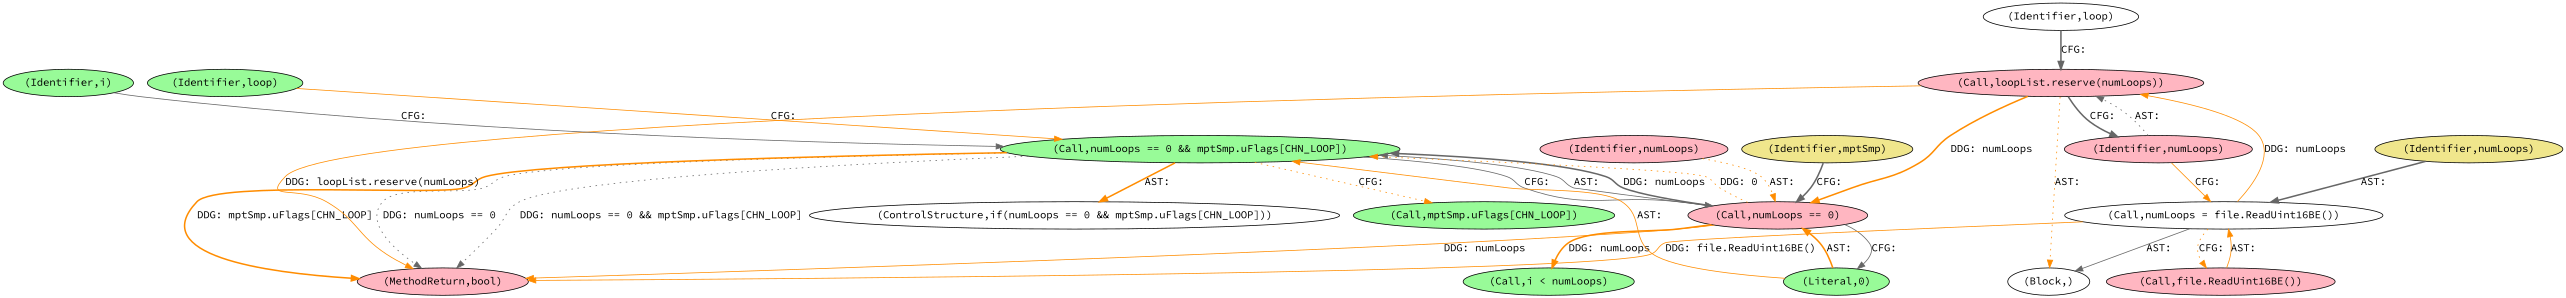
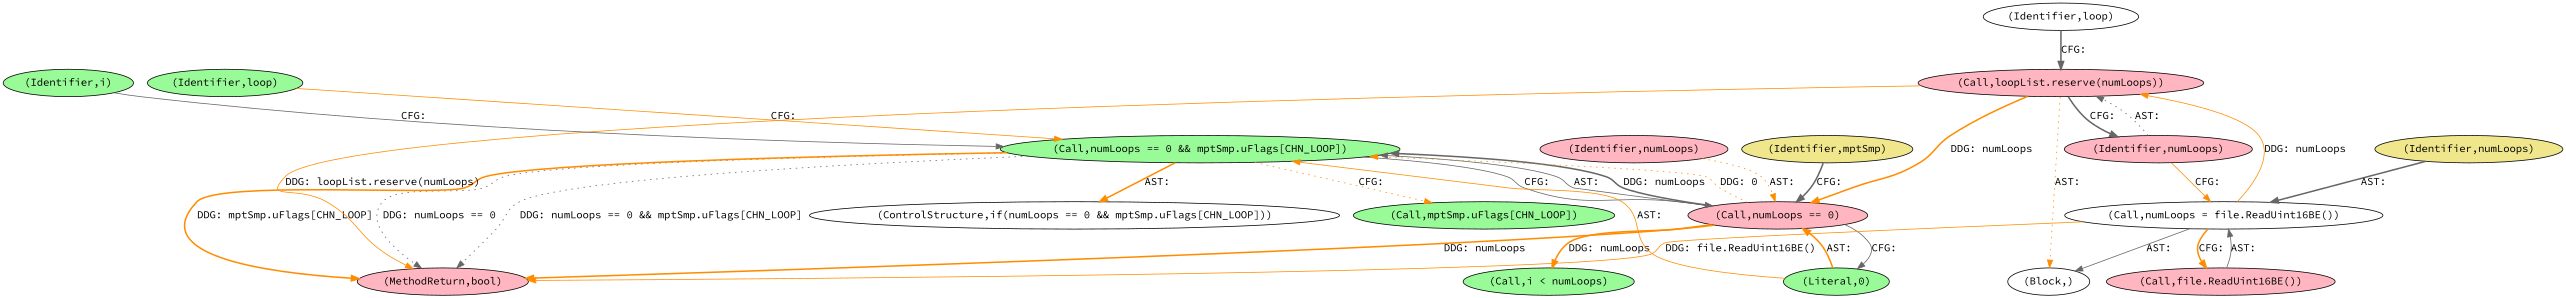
edge "(Call,numLoops = file.ReadUint16BE())" -> "(Call,file.ReadUint16BE())": style dotted -> bold
edge "(Call,file.ReadUint16BE())" -> "(Call,numLoops = file.ReadUint16BE())": color darkorange -> gray40
edge "(Call,numLoops == 0)" -> "(MethodReturn,bool)": style solid -> bold
